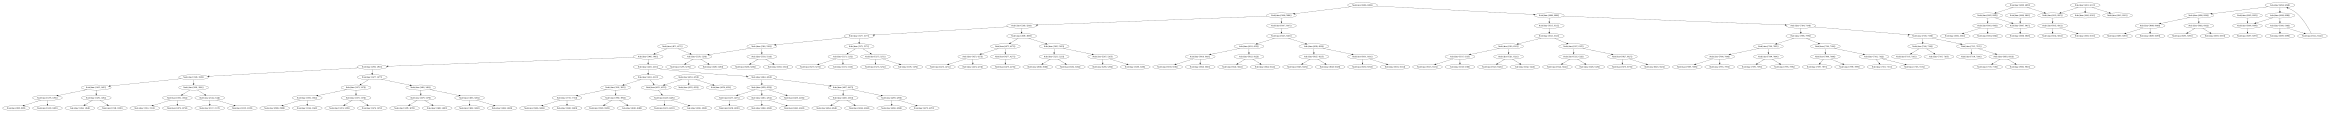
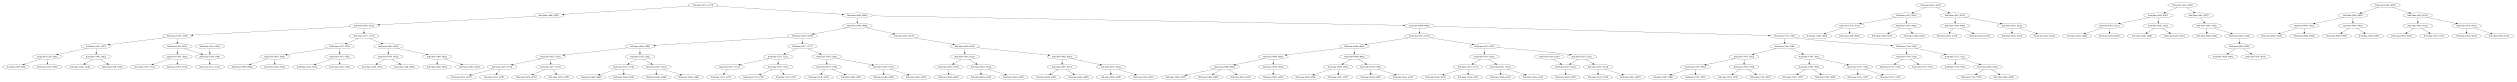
edge "Node{data=[6011, 6011]}" -> "Node{data=[6013, 6013]}": reversed
edge "Node{data=[6314, 6314]}" -> "Node{data=[6094, 6094]}": now "Node{data=[6315, 6315]}" -> "Node{data=[6094, 6094]}"
edge "Node{data=[6006, 6006]}" -> "Node{data=[6007, 6007]}": reversed
edge "Node{data=[6095, 6095]}" -> "Node{data=[6096, 6096]}": reversed
edge "Node{data=[6092, 6092]}" -> "Node{data=[6091, 6091]}": now "Node{data=[6088, 6088]}" -> "Node{data=[6091, 6091]}"
edge "Node{data=[4271, 4271]}" -> "Node{data=[5279, 5279]}": now "Node{data=[4271, 4271]}" -> "Node{data=[6086, 6086]}"
edge "Node{data=[6325, 6325]}" -> "Node{data=[6324, 6324]}": reversed
node "Node{data=[4255, 4255]}": removed
node "Node{data=[5270, 5270]}": removed
node "Node{data=[6018, 6018]}": removed
node "Node{data=[4278, 4278]}": added
edge "Node{data=[4253, 4253]}" -> "Node{data=[4251, 4251]}": reversed
edge "Node{data=[4259, 4259]}" -> "Node{data=[4256, 4256]}": now "Node{data=[4257, 4257]}" -> "Node{data=[4256, 4256]}"
edge "Node{data=[4267, 4267]}" -> "Node{data=[4269, 4269]}": now "Node{data=[4266, 4266]}" -> "Node{data=[4269, 4269]}"
edge "Node{data=[2144, 2144]}" -> "Node{data=[2359, 2359]}": reversed
